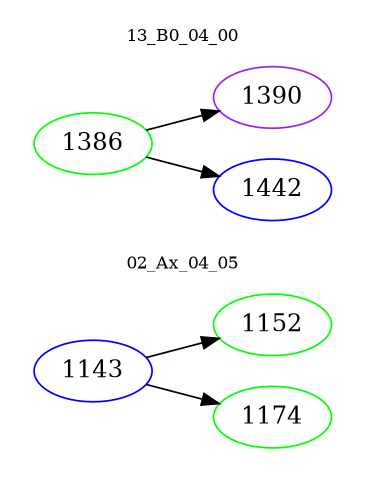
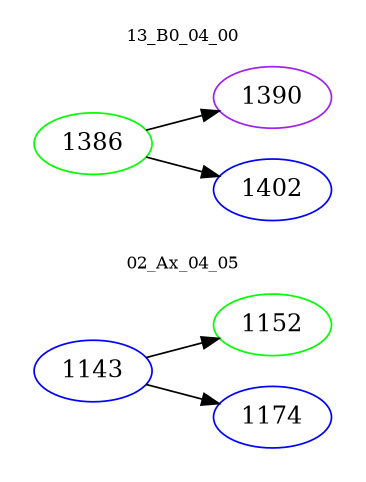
node "1442": label "1442" -> "1402"
node "1174": color green -> blue
